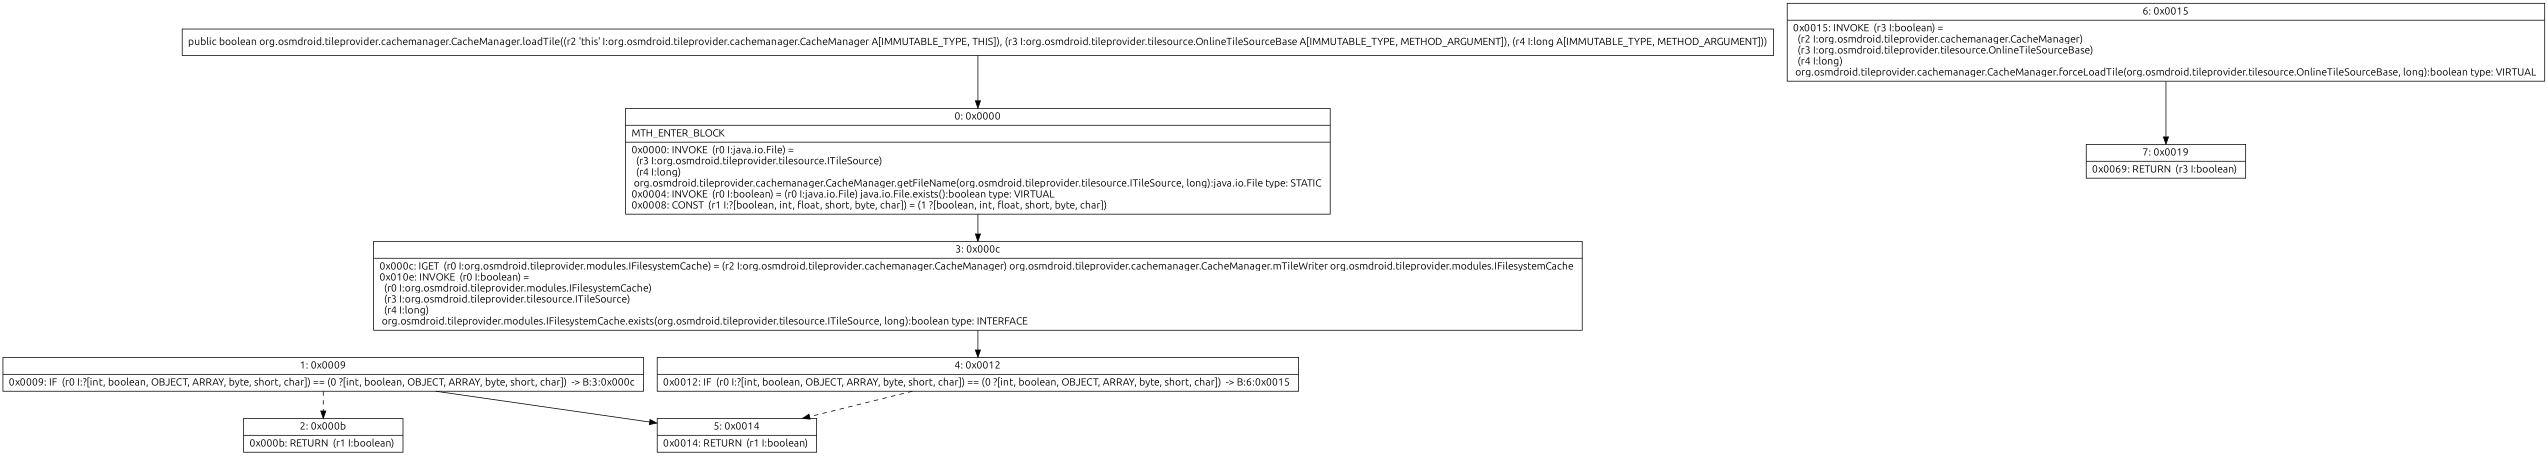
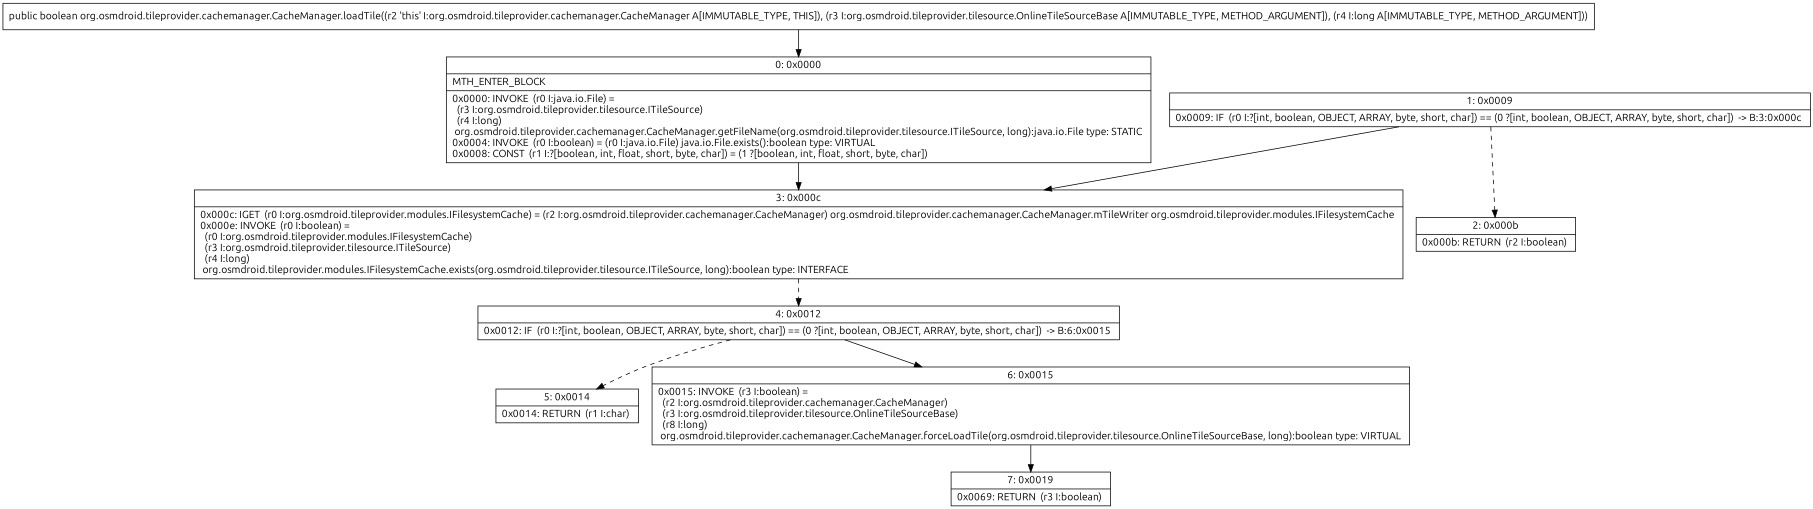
node "6: 0x0015": text "(r4 I:long)" -> "(r8 I:long)"
node "3: 0x000c": text "0x010e: INVOKE  (r0 I:boolean) =" -> "0x000e: INVOKE  (r0 I:boolean) ="
edge "3: 0x000c" -> "4: 0x0012": style solid -> dashed
edge "4: 0x0012" -> "6: 0x0015": added
edge "1: 0x0009" -> "5: 0x0014": now "1: 0x0009" -> "3: 0x000c"
node "2: 0x000b": text "0x000b: RETURN  (r1 I:boolean)" -> "0x000b: RETURN  (r2 I:boolean)"
node "5: 0x0014": text "0x0014: RETURN  (r1 I:boolean)" -> "0x0014: RETURN  (r1 I:char)"
